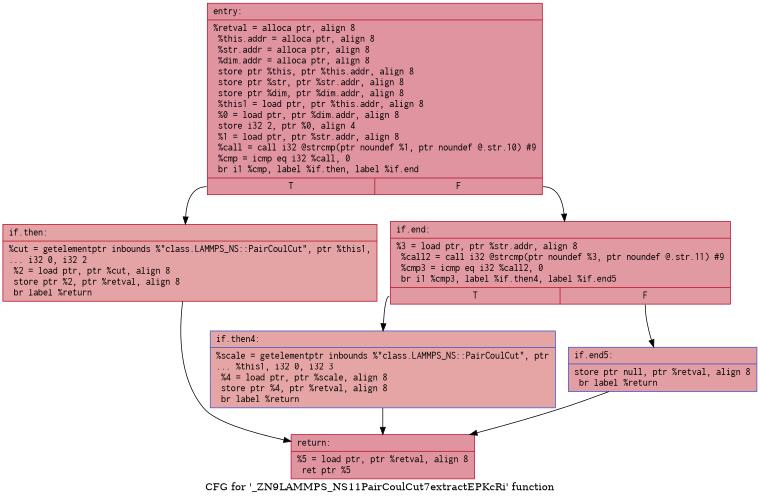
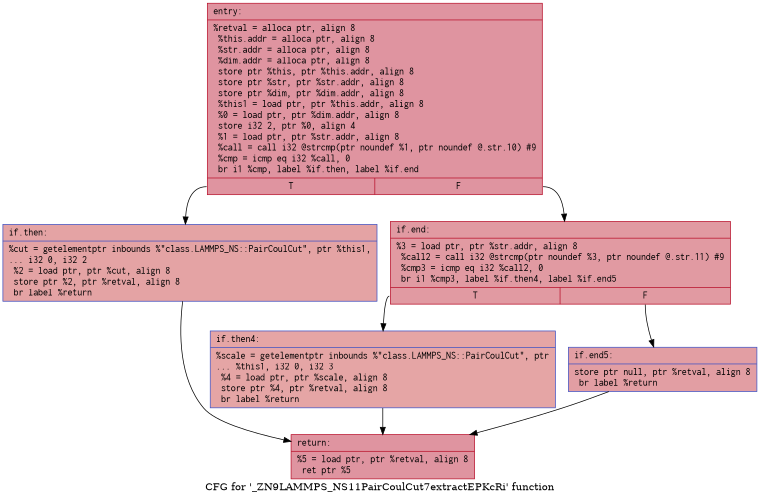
node "if.then:": color #b70d28ff -> #3d50c3ff
